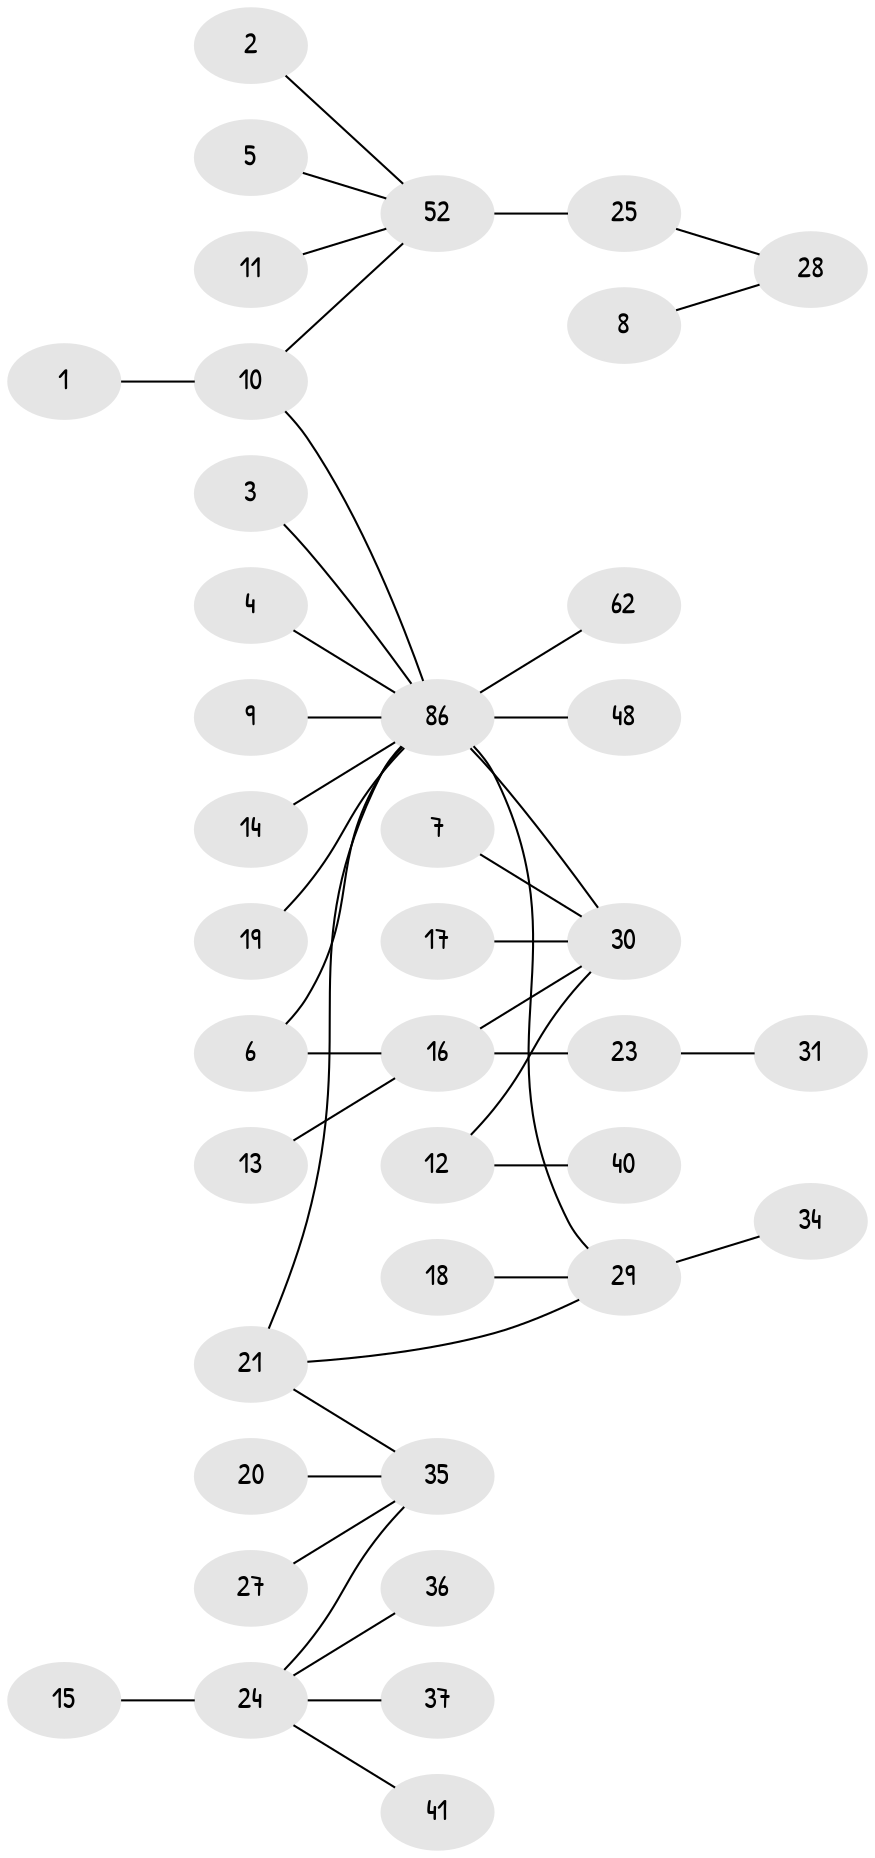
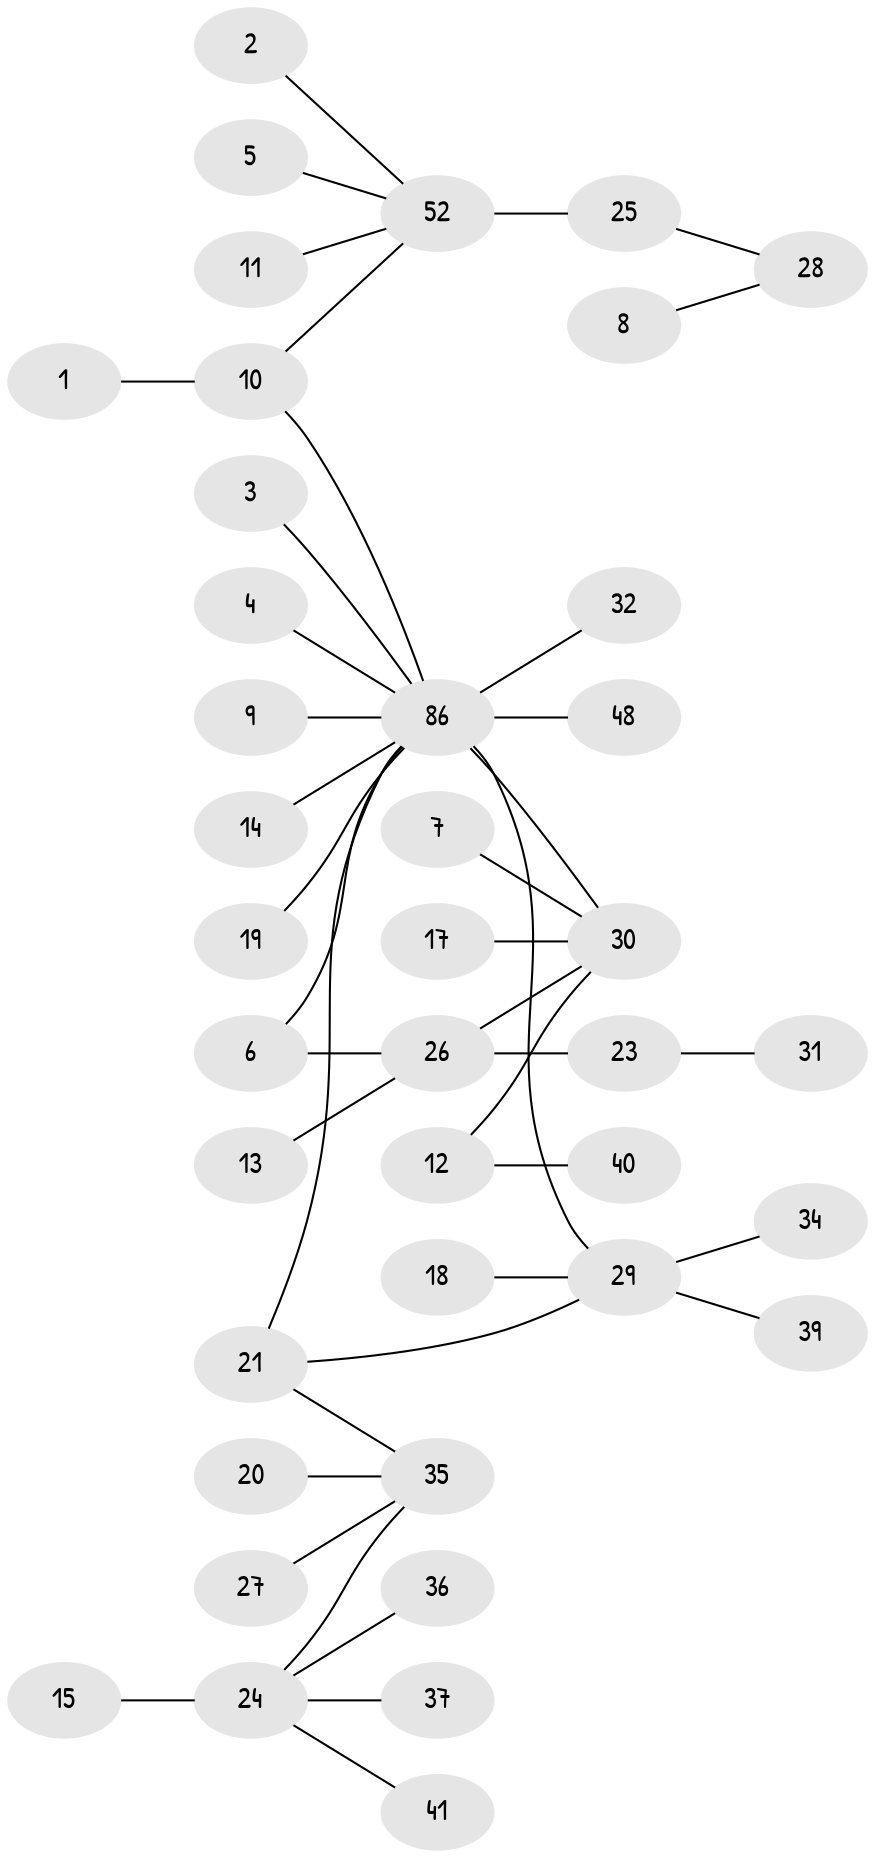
node "62": label "62" -> "32"
node "16": label "16" -> "26"
node "39": added
